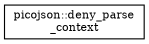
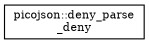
node "picojson::deny_parse _context": label "picojson::deny_parse _context" -> "picojson::deny_parse _deny"
